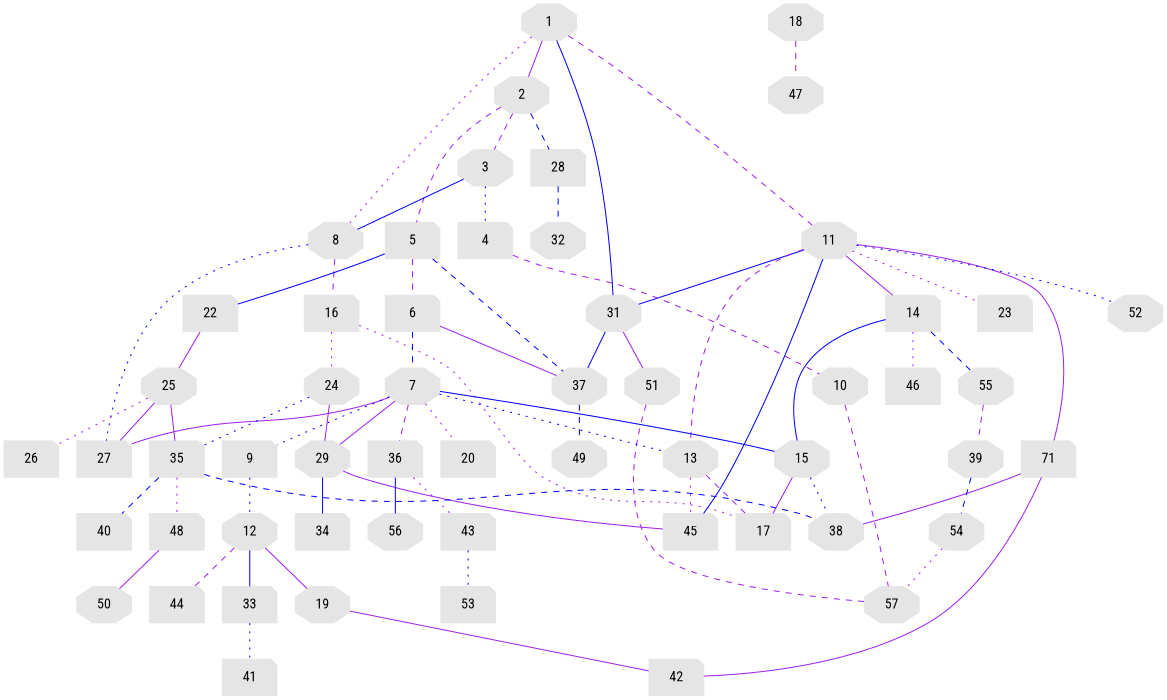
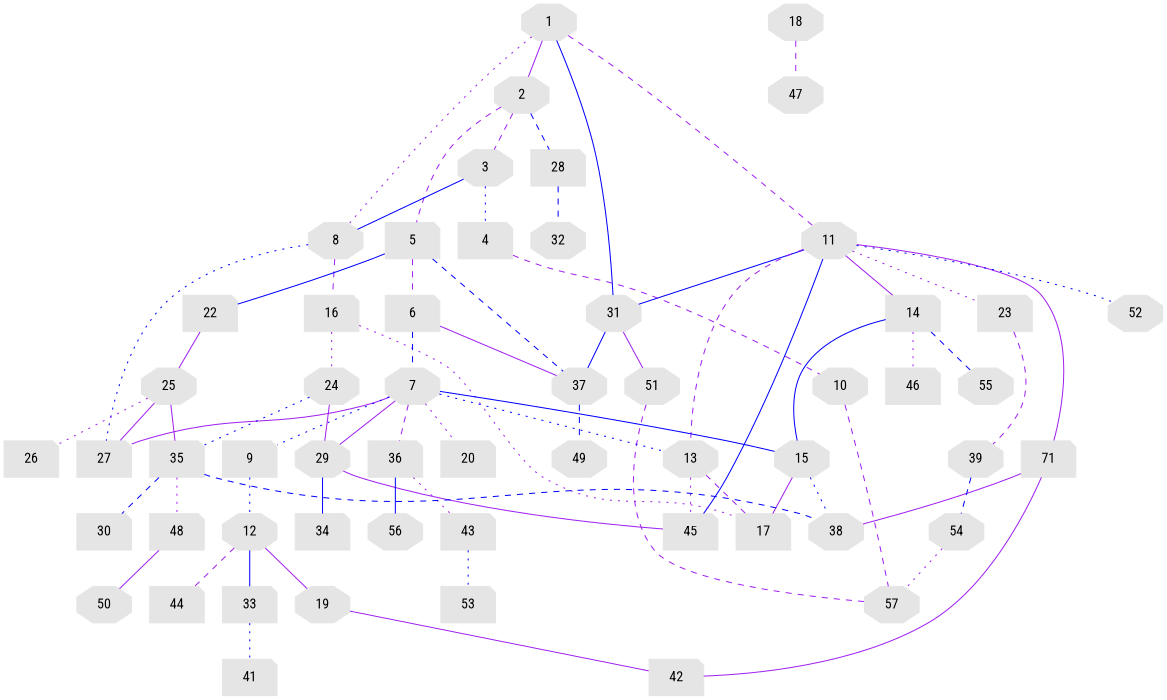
edge "55" -- "39": now "23" -- "39"
node "40": label "40" -> "30"
